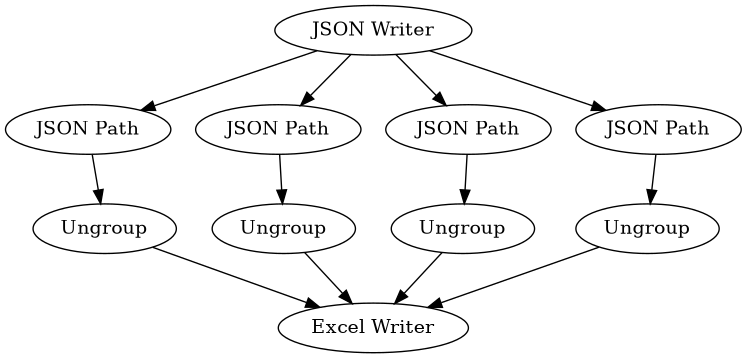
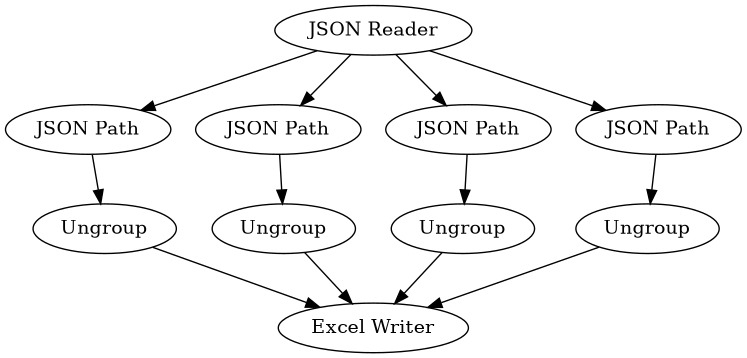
node "JSON Writer": label "JSON Writer" -> "JSON Reader"
